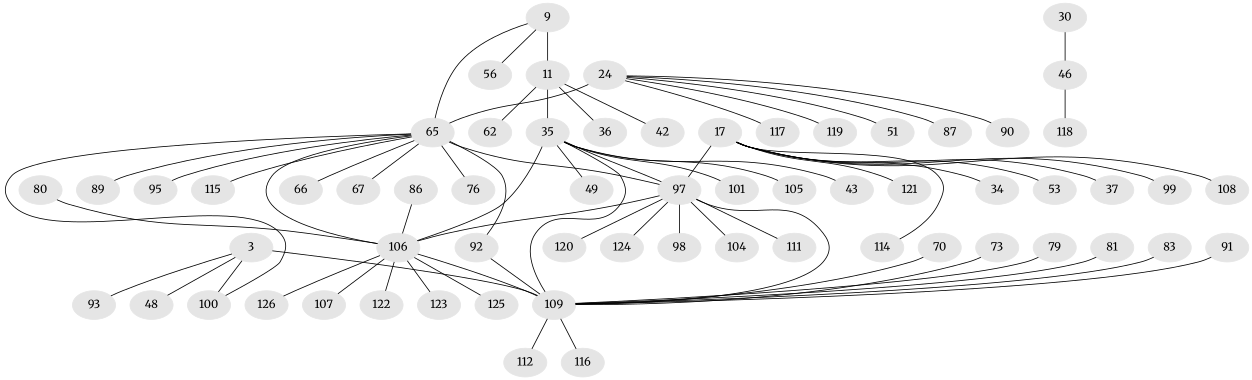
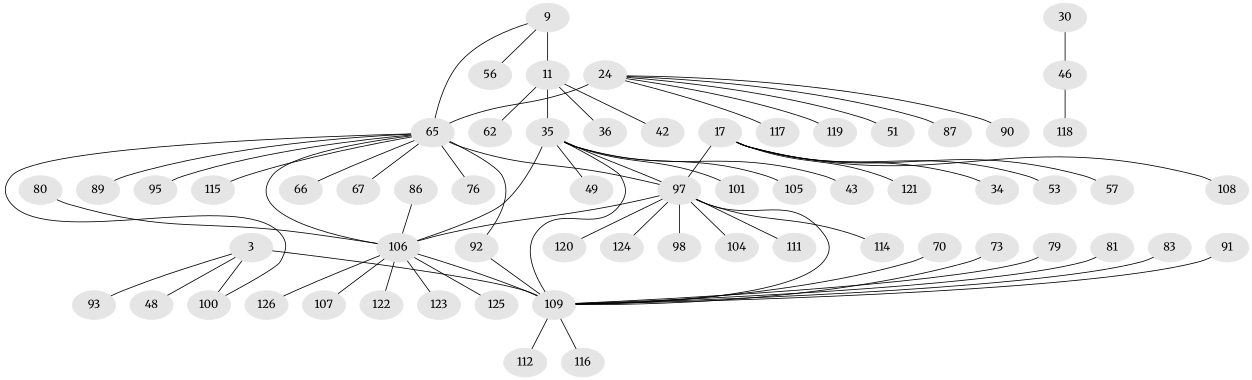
edge "17" -- "114": now "97" -- "114"
node "37": label "37" -> "57"
node "99": removed
